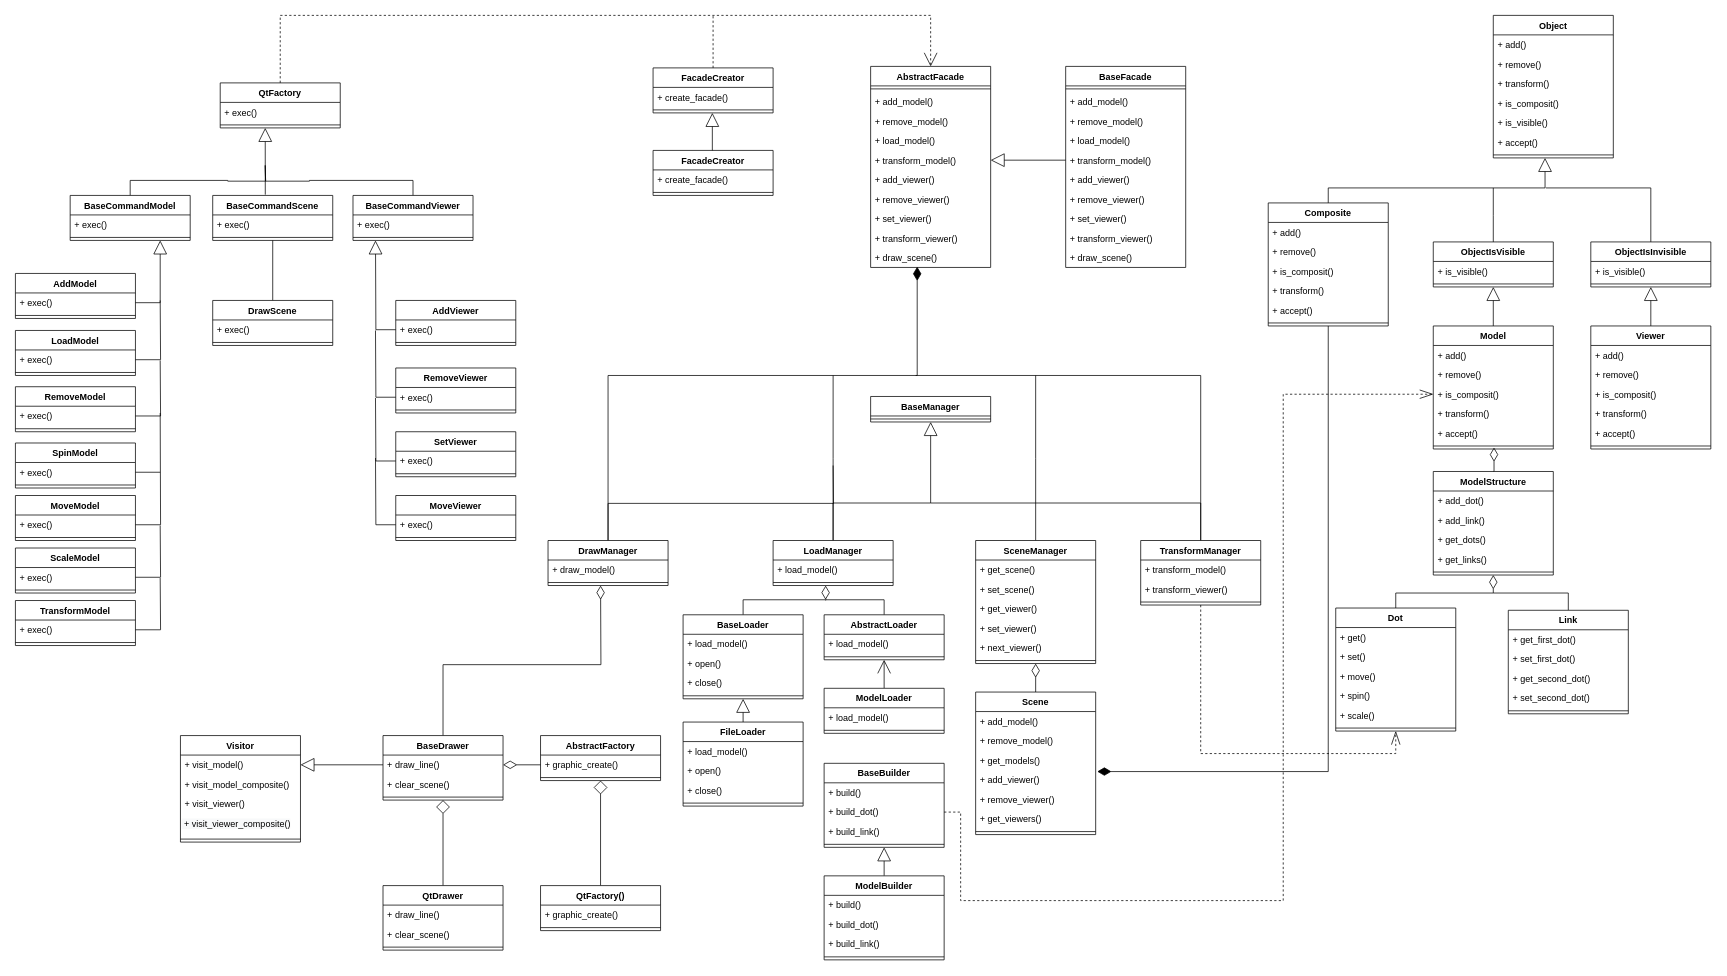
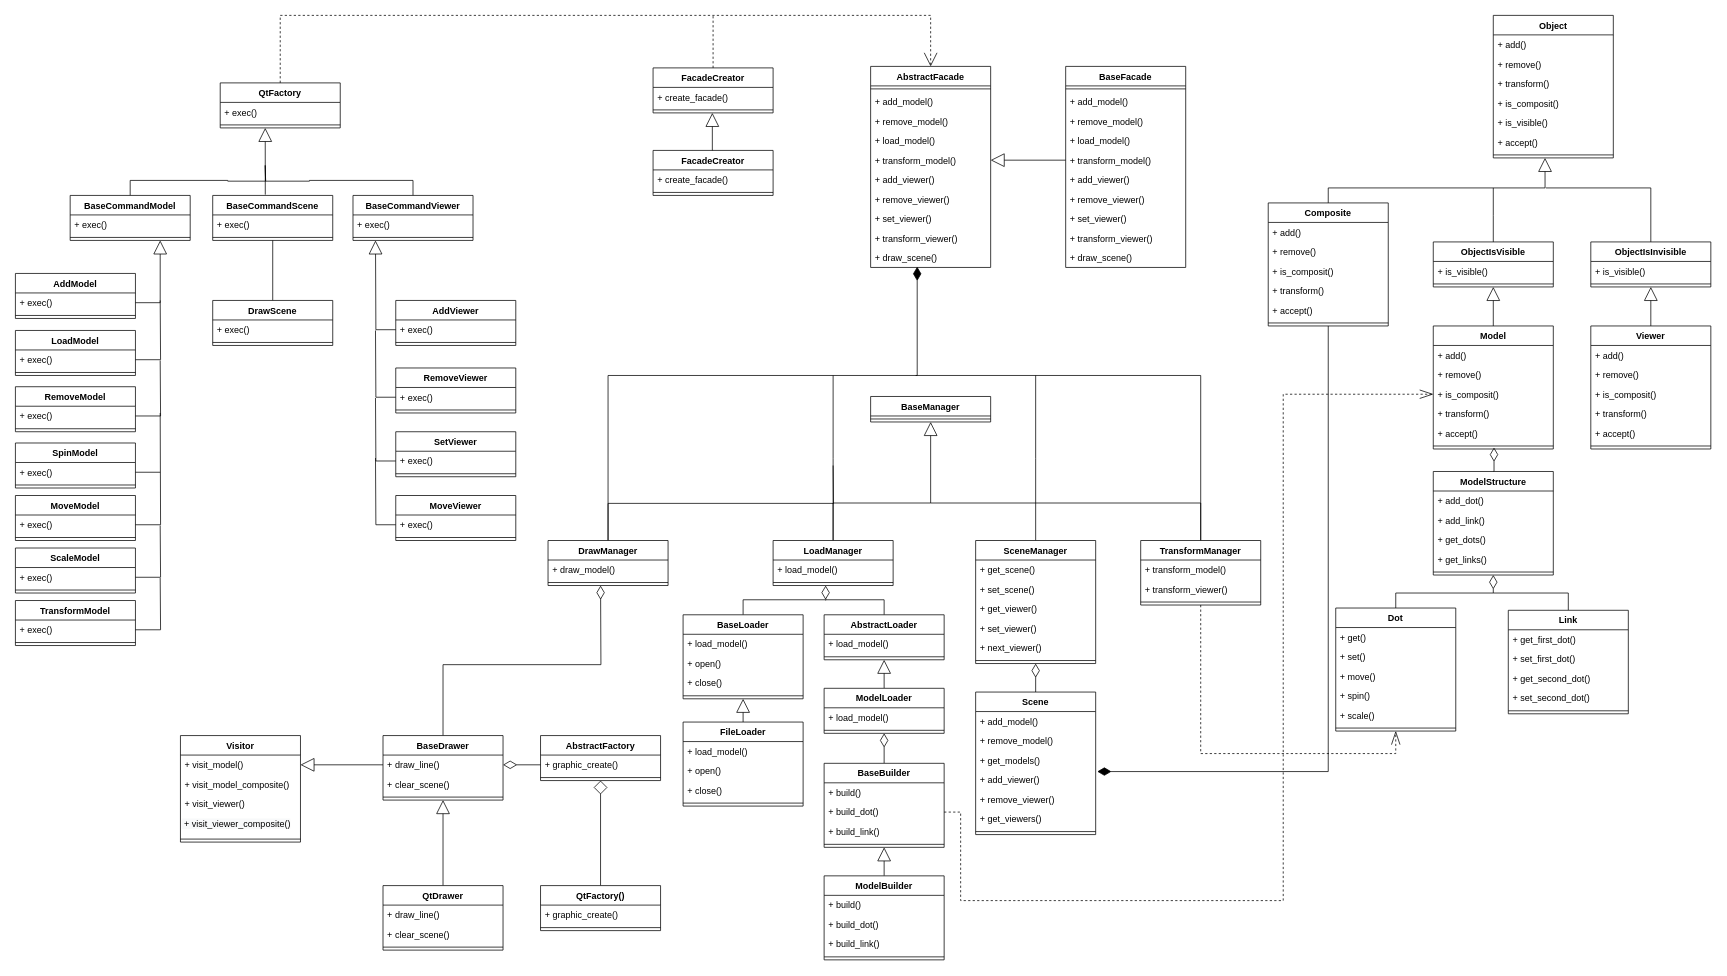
edge "ModelLoader" -> "AbstractLoader": arrowhead open -> block
edge "BaseBuilder" -> "ModelLoader": added
edge "QtDrawer" -> "BaseDrawer": arrowhead diamond -> block
